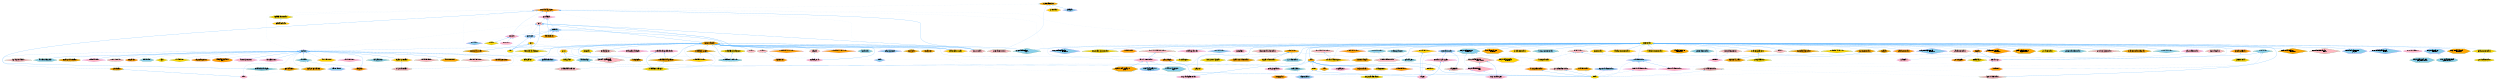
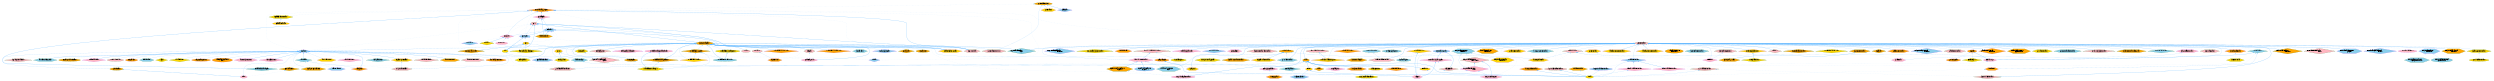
node "ActorComponent.h": fillcolor gold -> lightpink
node "MeshSmoothingBrushOps.h": shape diamond -> hexagon
